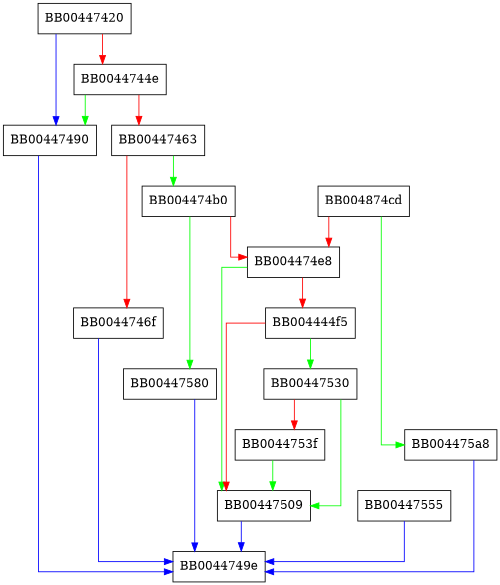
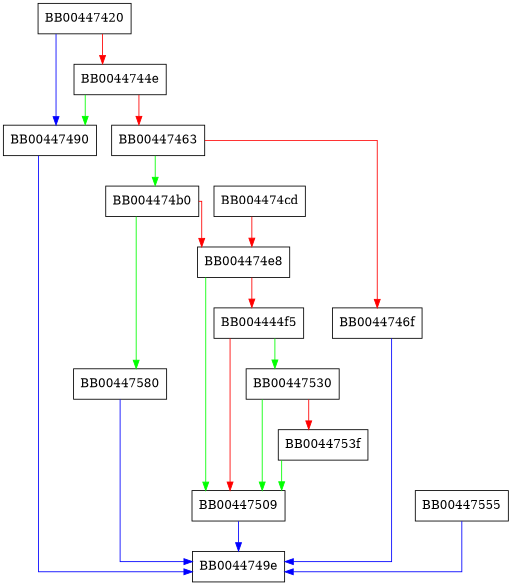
node "BB004874cd": label "BB004874cd" -> "BB004474cd"
node "BB004475a8": removed
